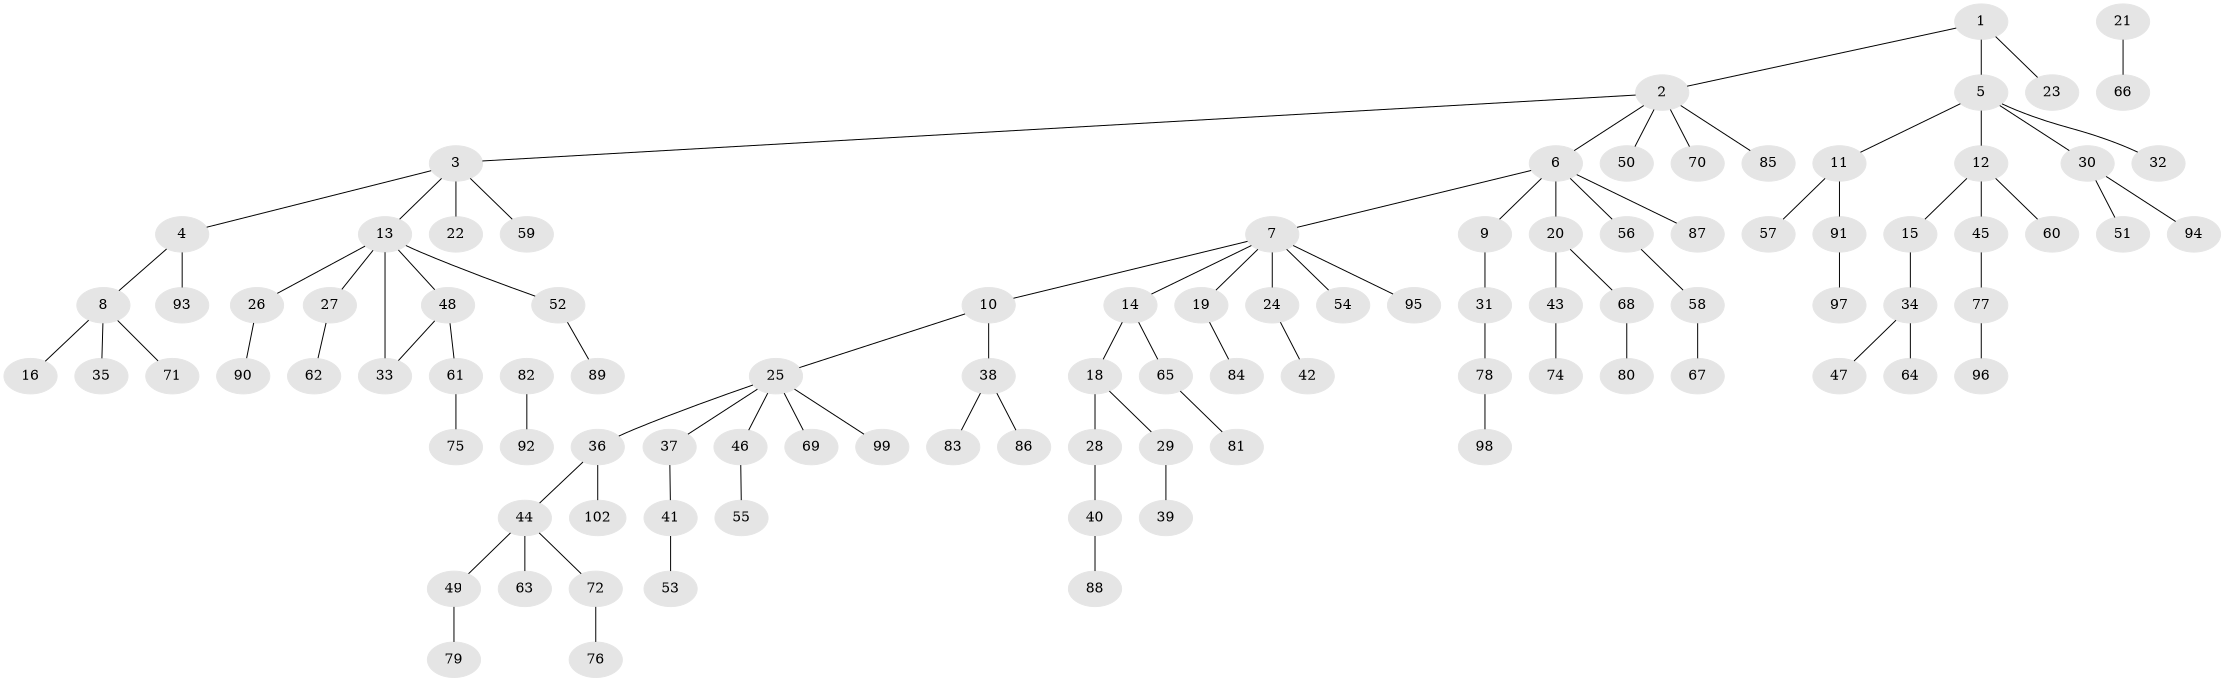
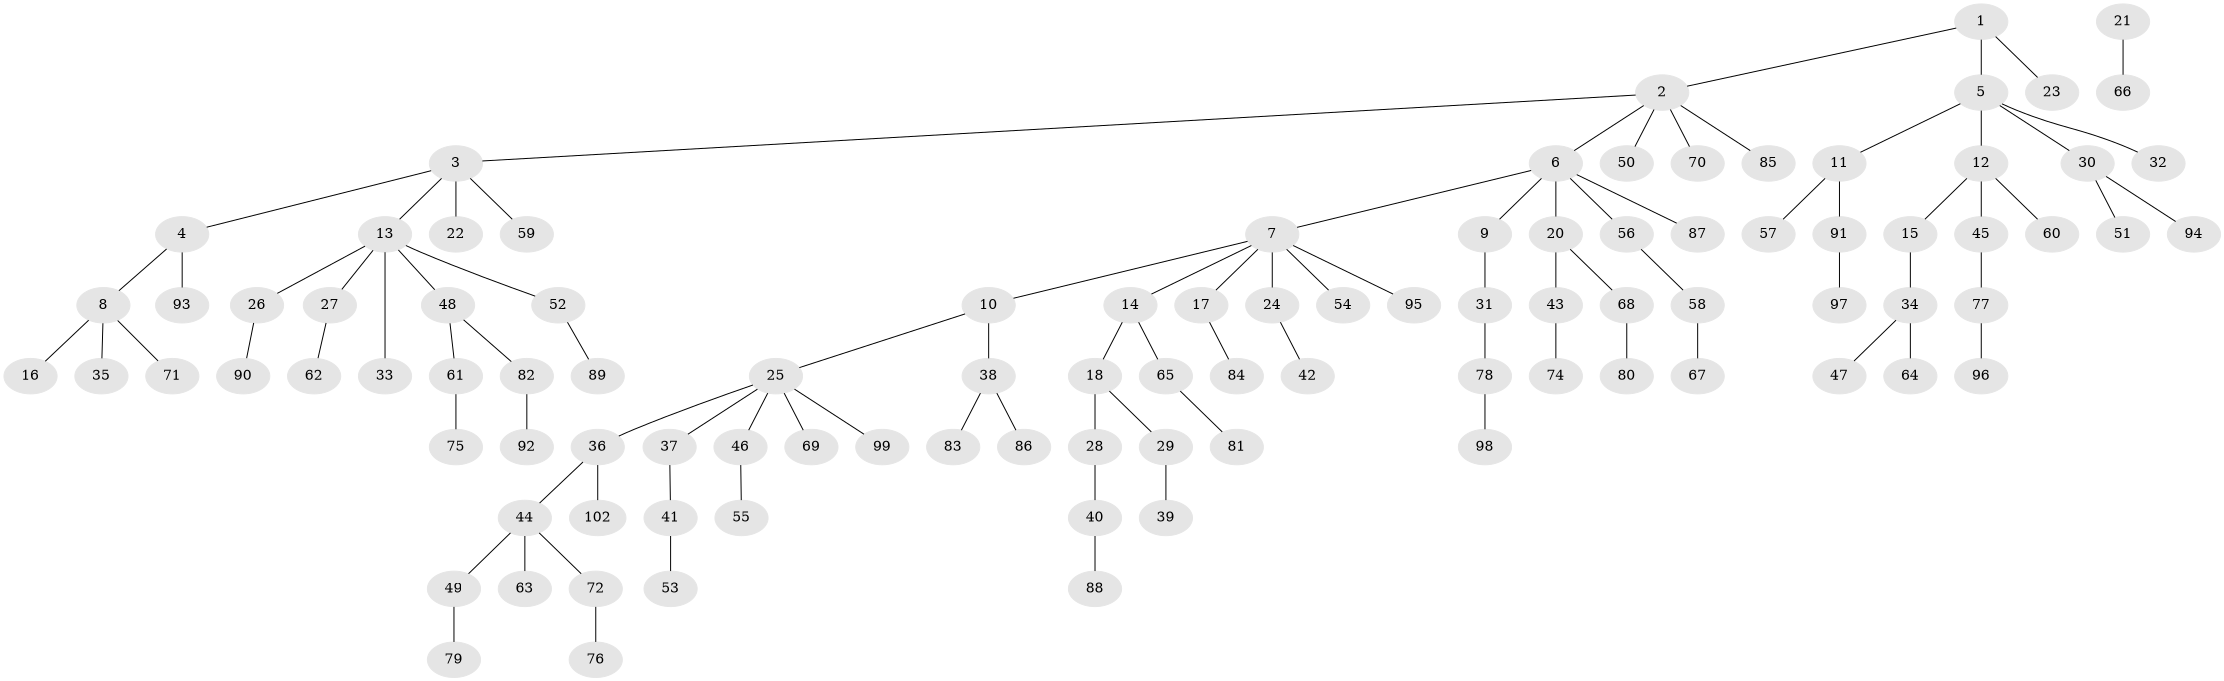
node "19": label "19" -> "17"
edge "48" -- "33": now "48" -- "82"
